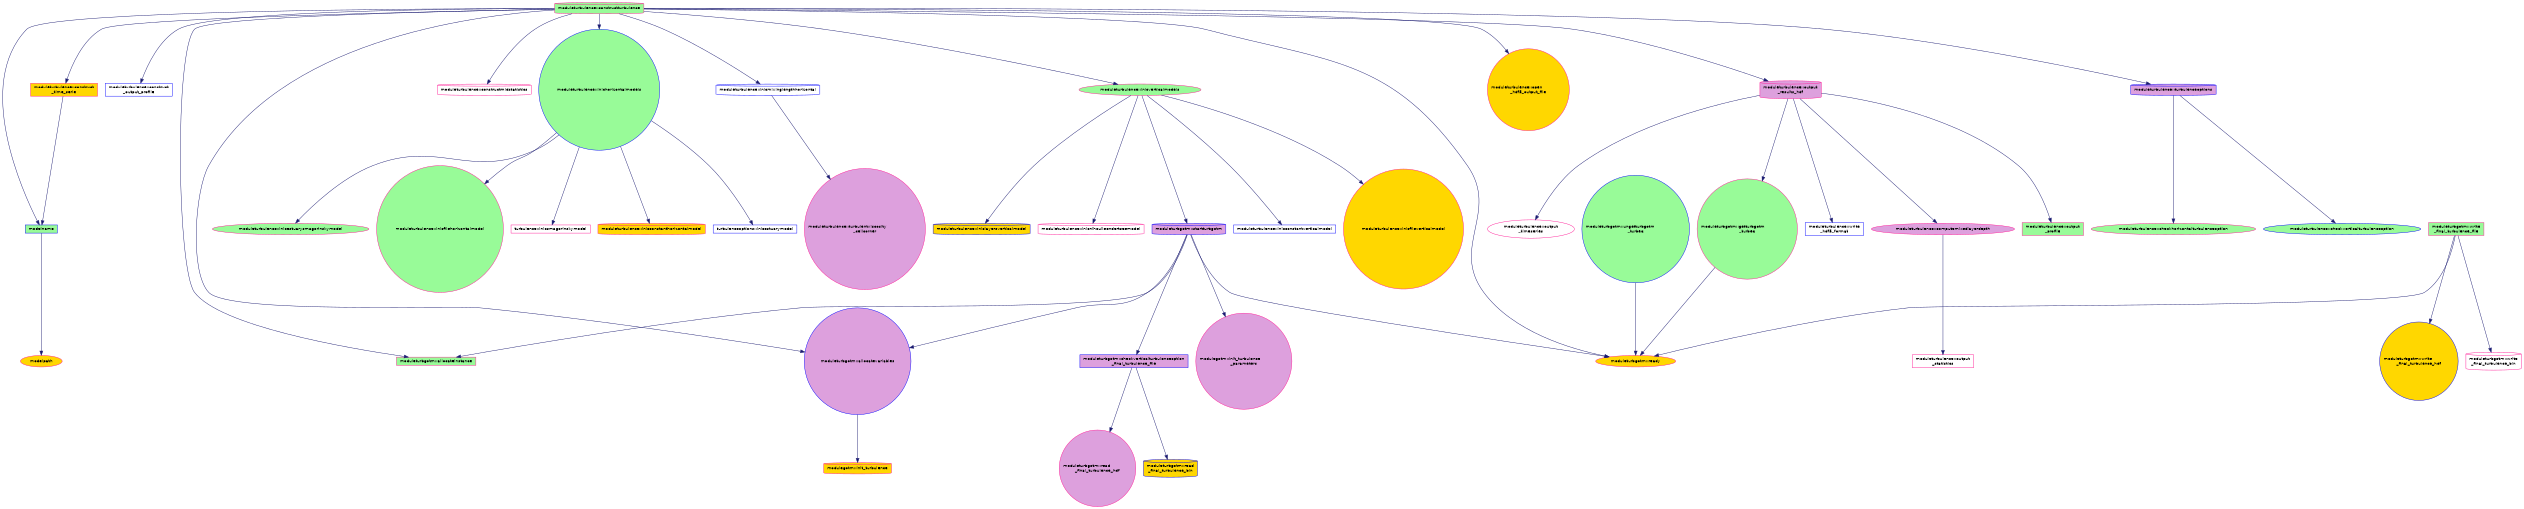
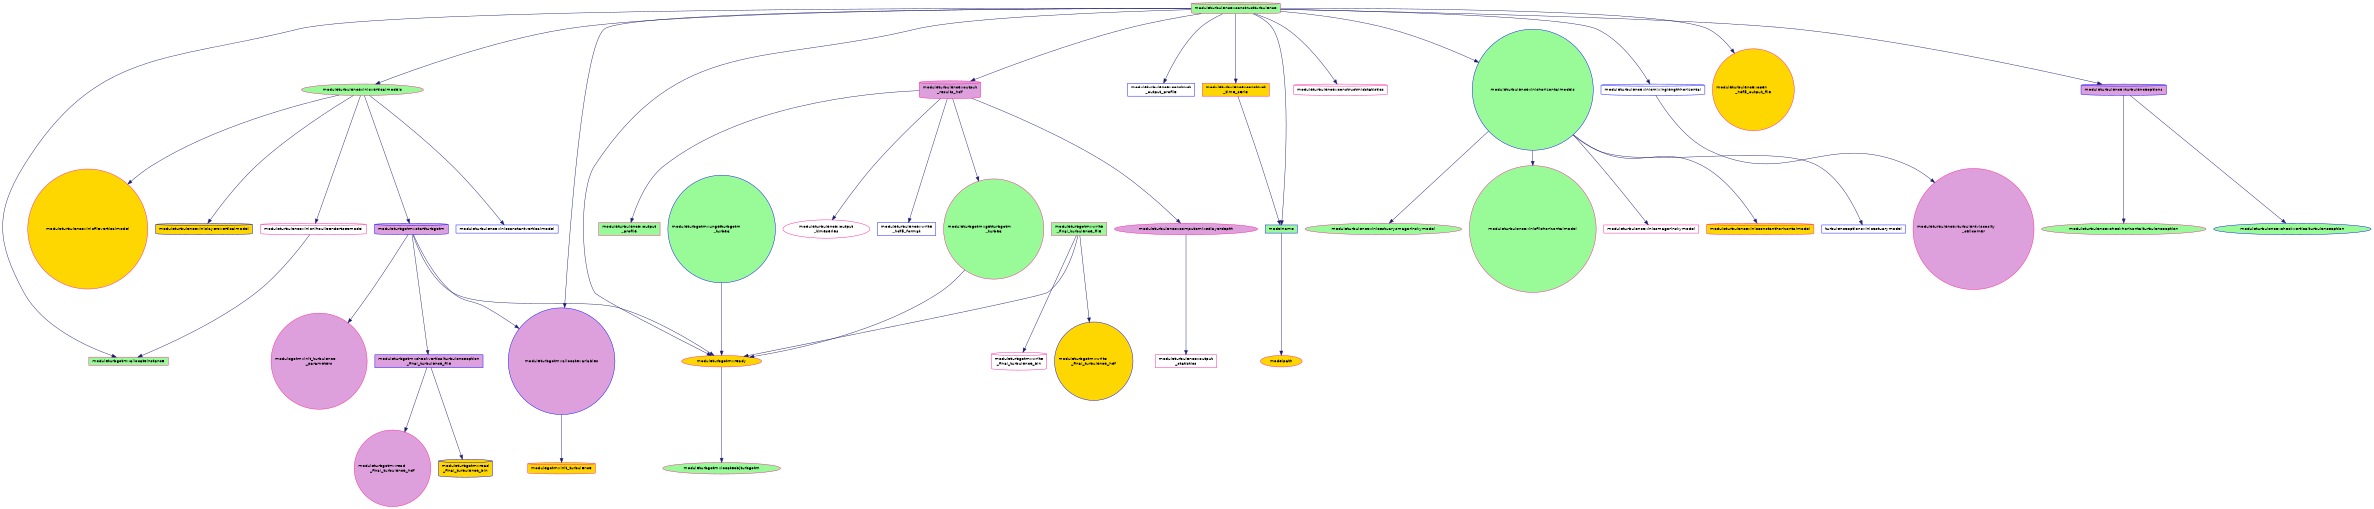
node "turbulence::inicsmagorinskymodel": label "turbulence::inicsmagorinskymodel" -> "moduleturbulence::inicsmagorinskymodel"
edge "moduleturbgotm::startturbgotm" -> "moduleturbgotm::allocateinstance": now "moduleturbulence::inicnihoulleendertseemodel" -> "moduleturbgotm::allocateinstance"
node "moduleturbgotm::locateobjturbgotm": added
